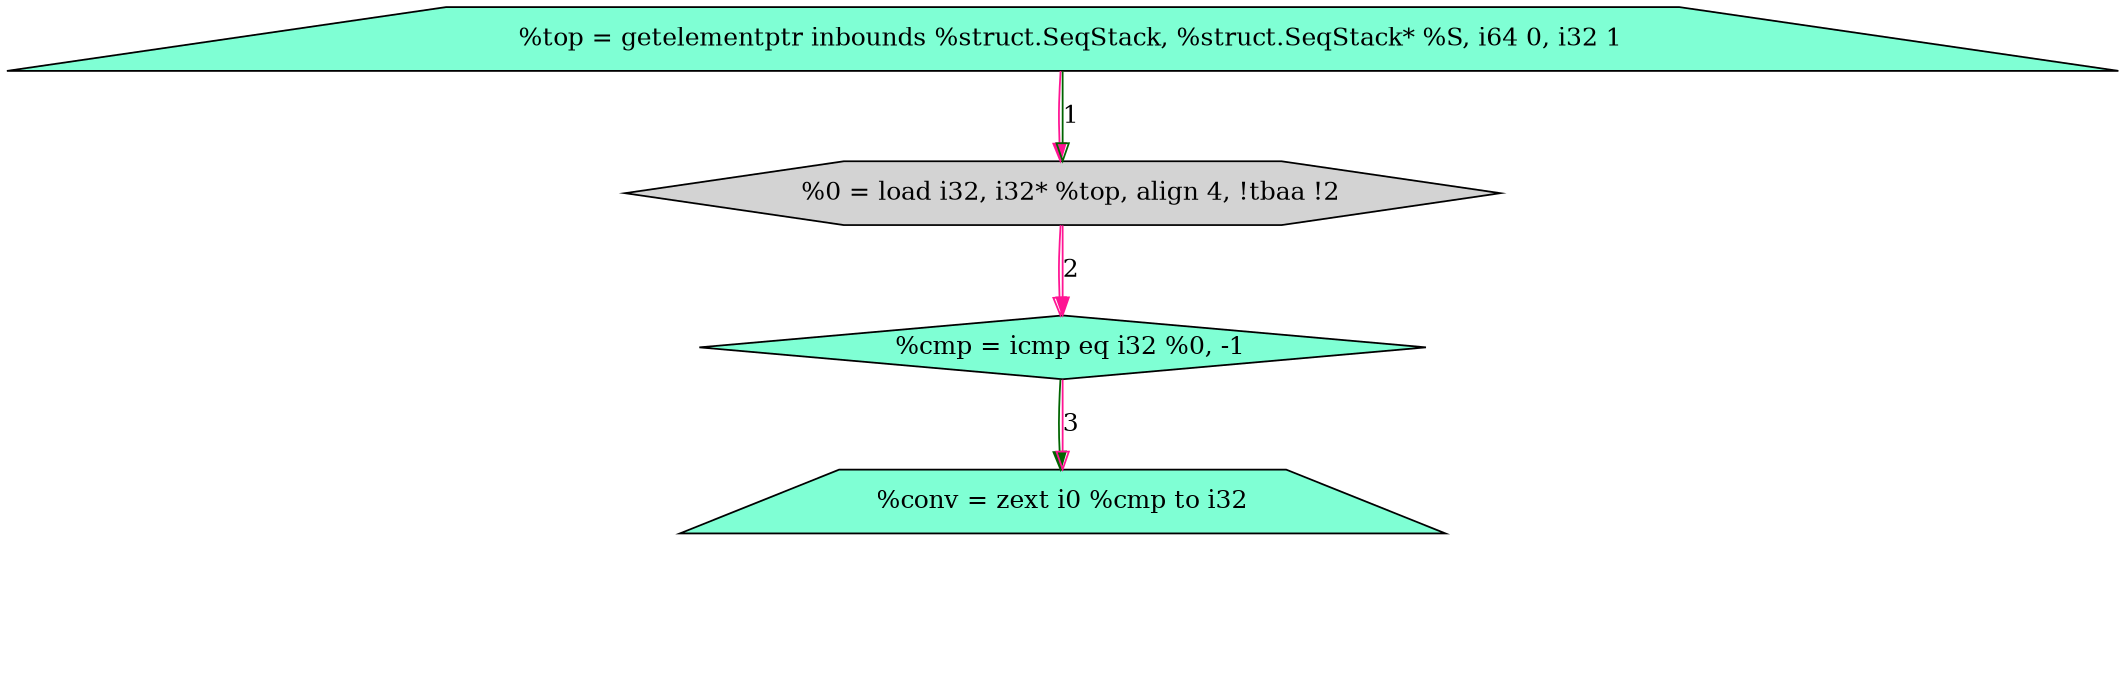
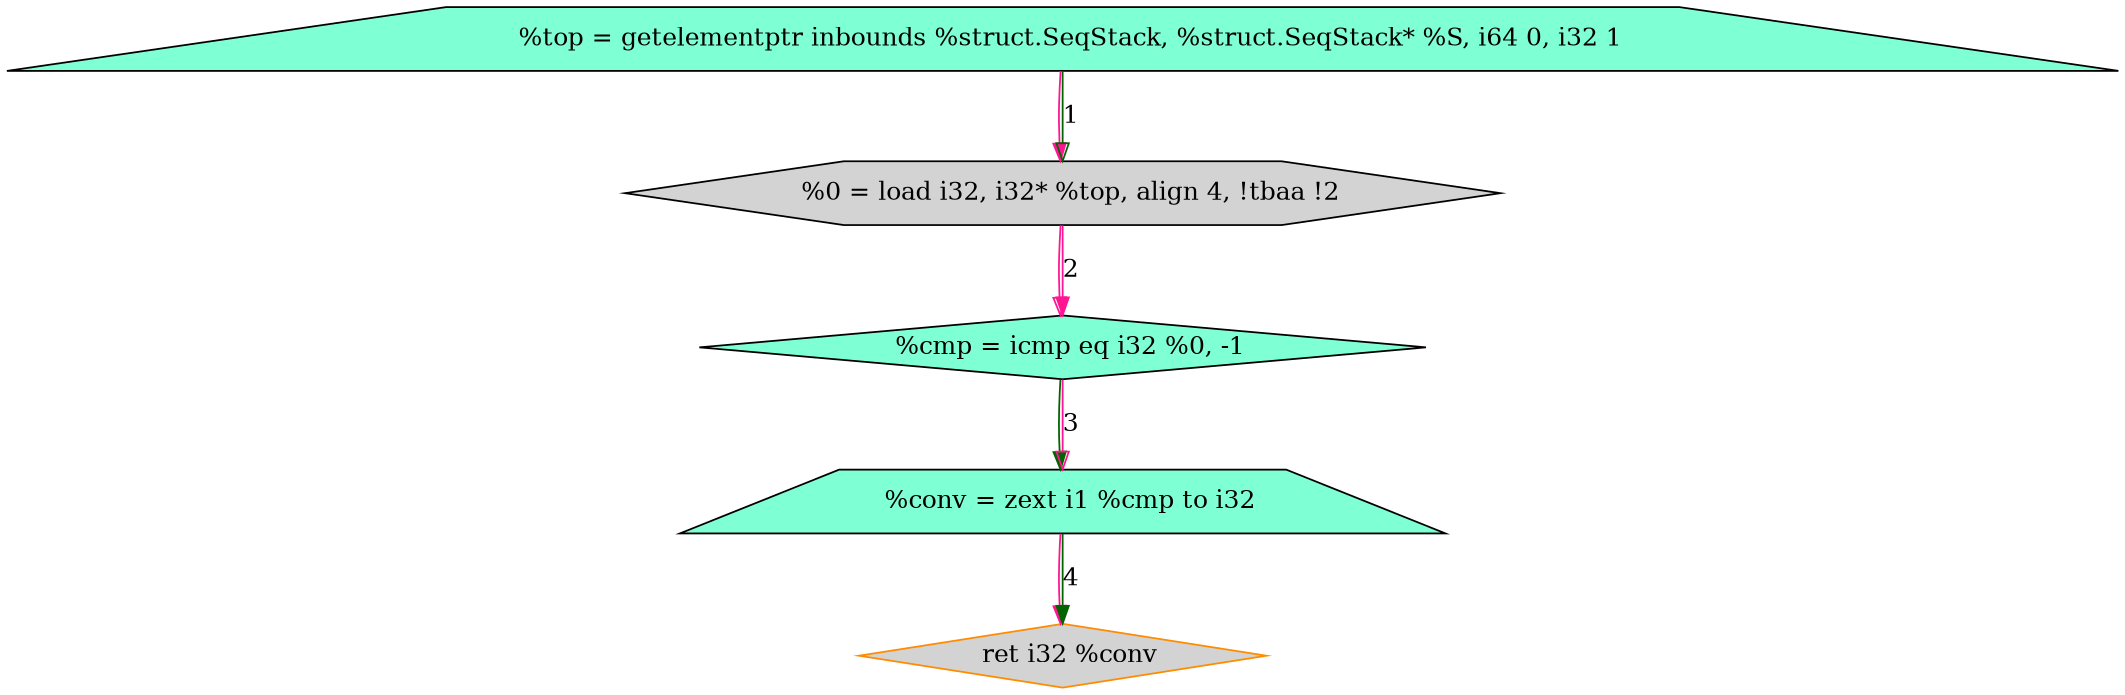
node "%conv = zext i0 %cmp to i32": label "%conv = zext i0 %cmp to i32" -> "%conv = zext i1 %cmp to i32"
node "ret i32 %conv": added
